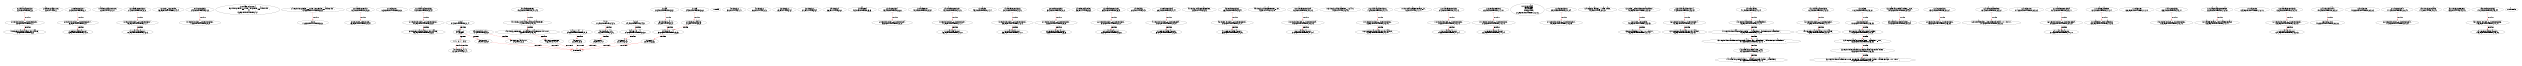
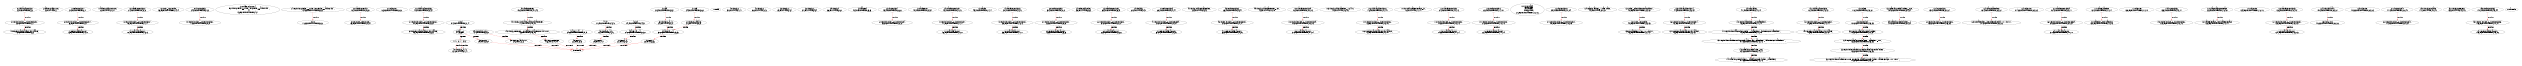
node "116_ sendto_receiver13 832-function_definition-117-120": label "116_ sendto_receiver13 832-function_definition-117-120" -> "116_ sendto_txorigin13 832-function_definition-117-120"
